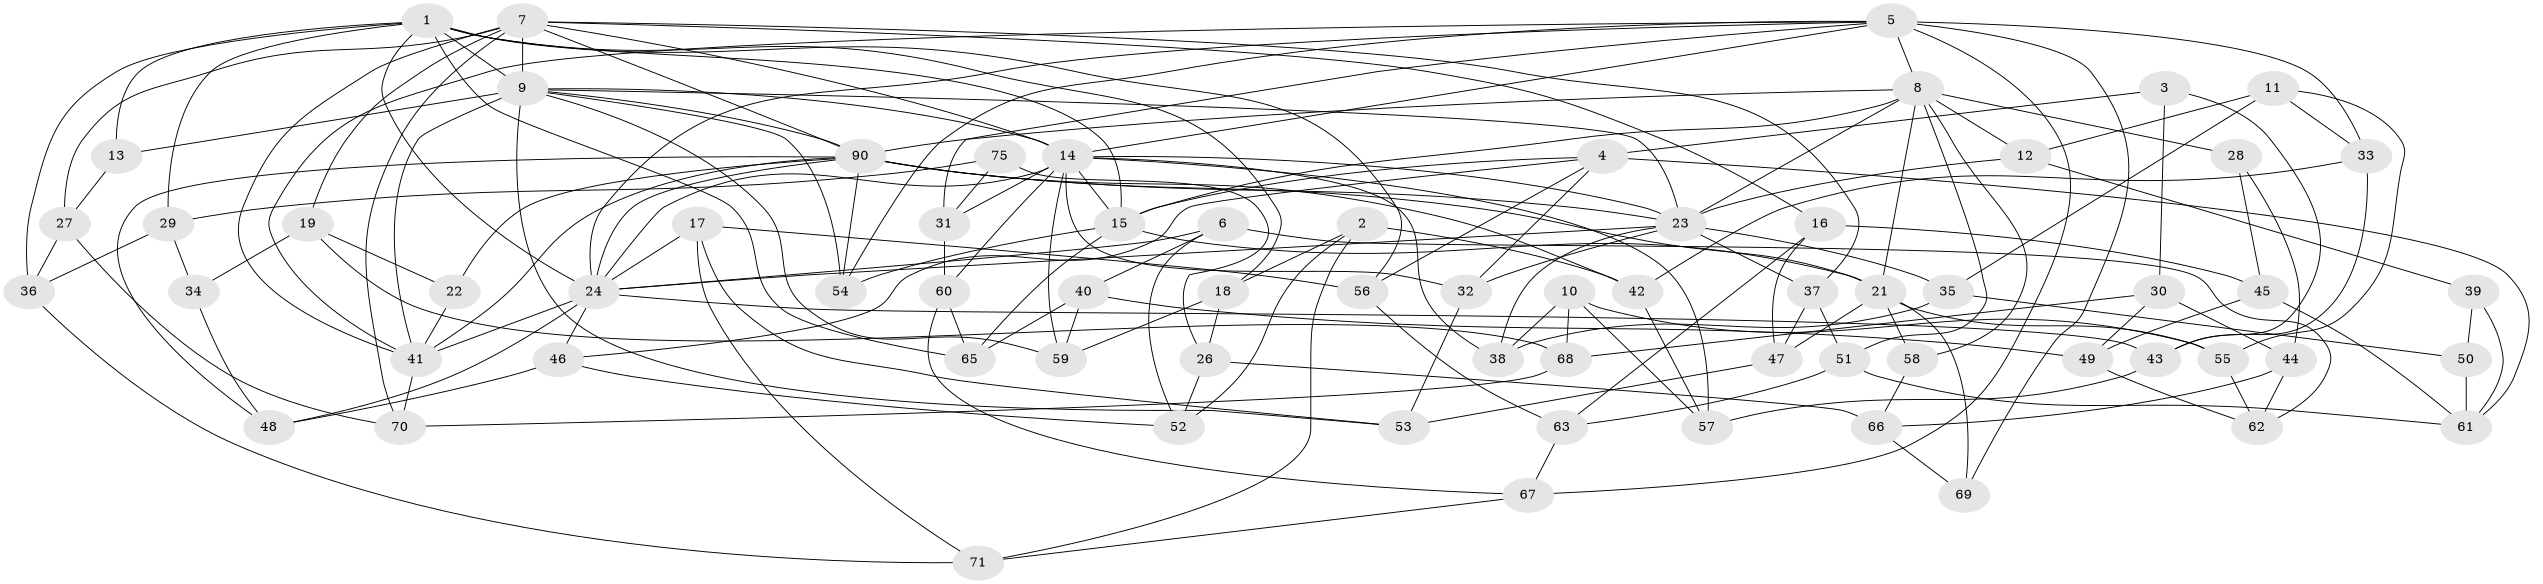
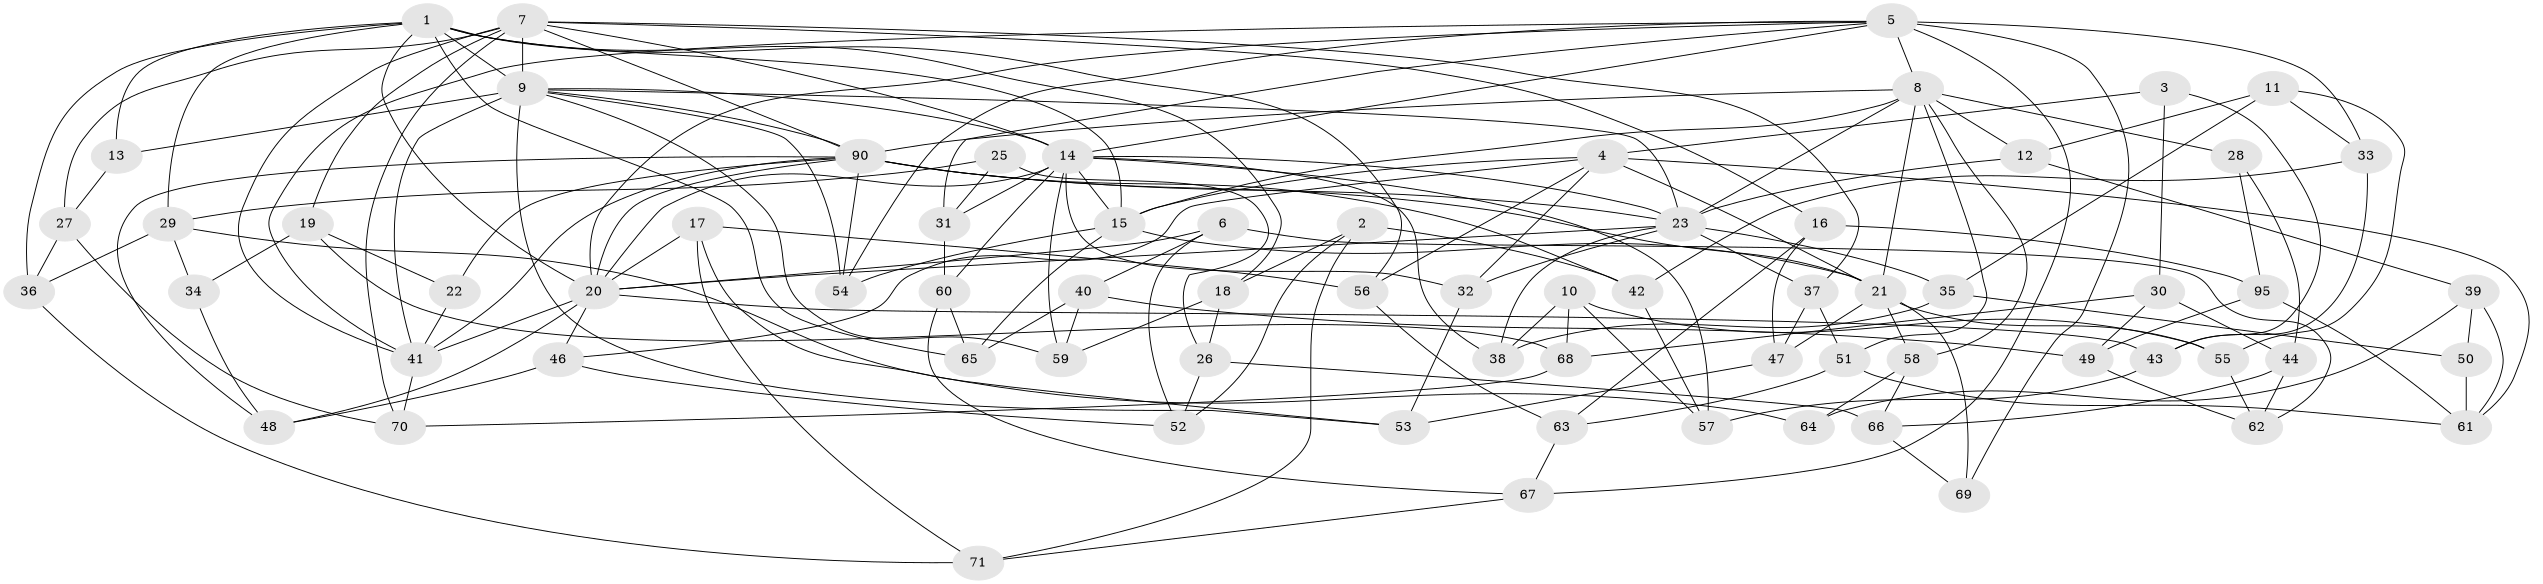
node "75": label "75" -> "25"
edge "4" -- "21": added
node "24": label "24" -> "20"
node "45": label "45" -> "95"
node "64": added
